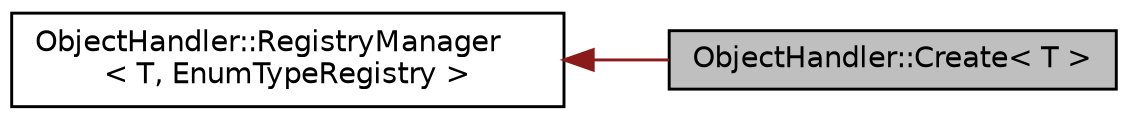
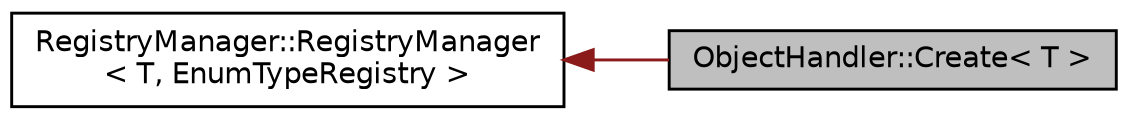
node "ObjectHandler::RegistryManager < T, EnumTypeRegistry >": label "ObjectHandler::RegistryManager < T, EnumTypeRegistry >" -> "RegistryManager::RegistryManager < T, EnumTypeRegistry >"
